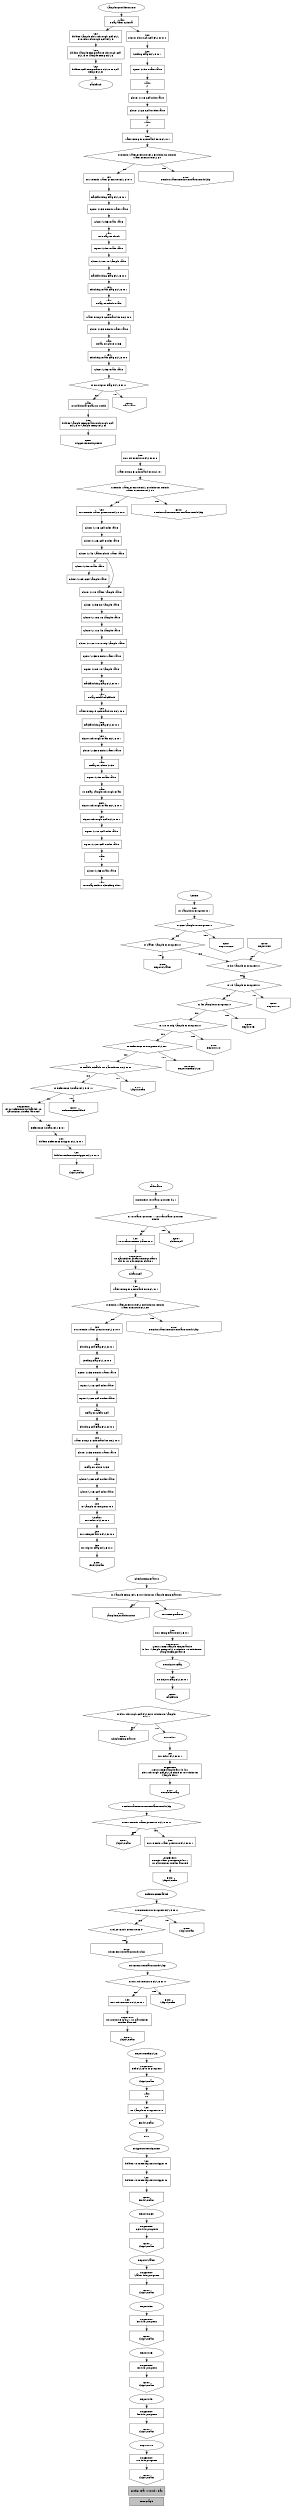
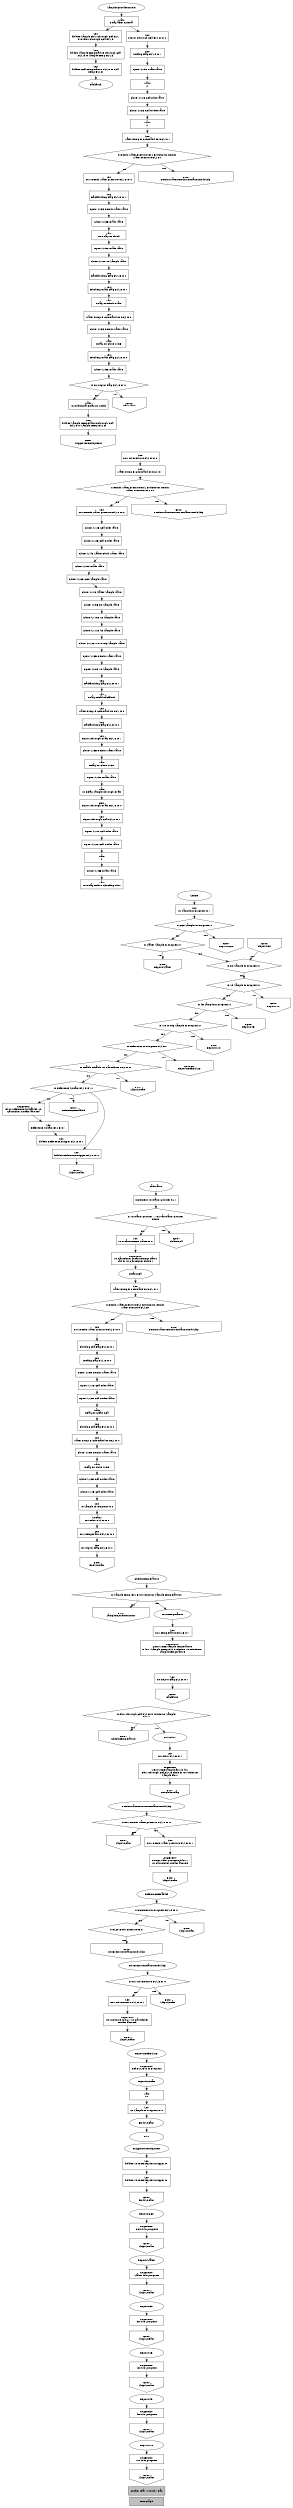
edge "Close: SV4B Slaker Flush Water Valve" -> "Close: SV7B Slaker Sample Valve": now "Close: SV6B CGL Sample Valve" -> "Close: SV7B Slaker Sample Valve"
edge "Set: hidden Reference Trigger FSS B to 1" -> "Set: hidden Reference Trigger FSS B to 0": now "Is Reference Stream FSS B = 1?" -> "Set: hidden Reference Trigger FSS B to 0"
edge "Low_Temperature" -> "Set: Low Temperature FSS B to 1": added
node "No_Liquor_Flag": removed
node "Skip_Stream": label "Skip_Stream" -> "Report_Stream"
